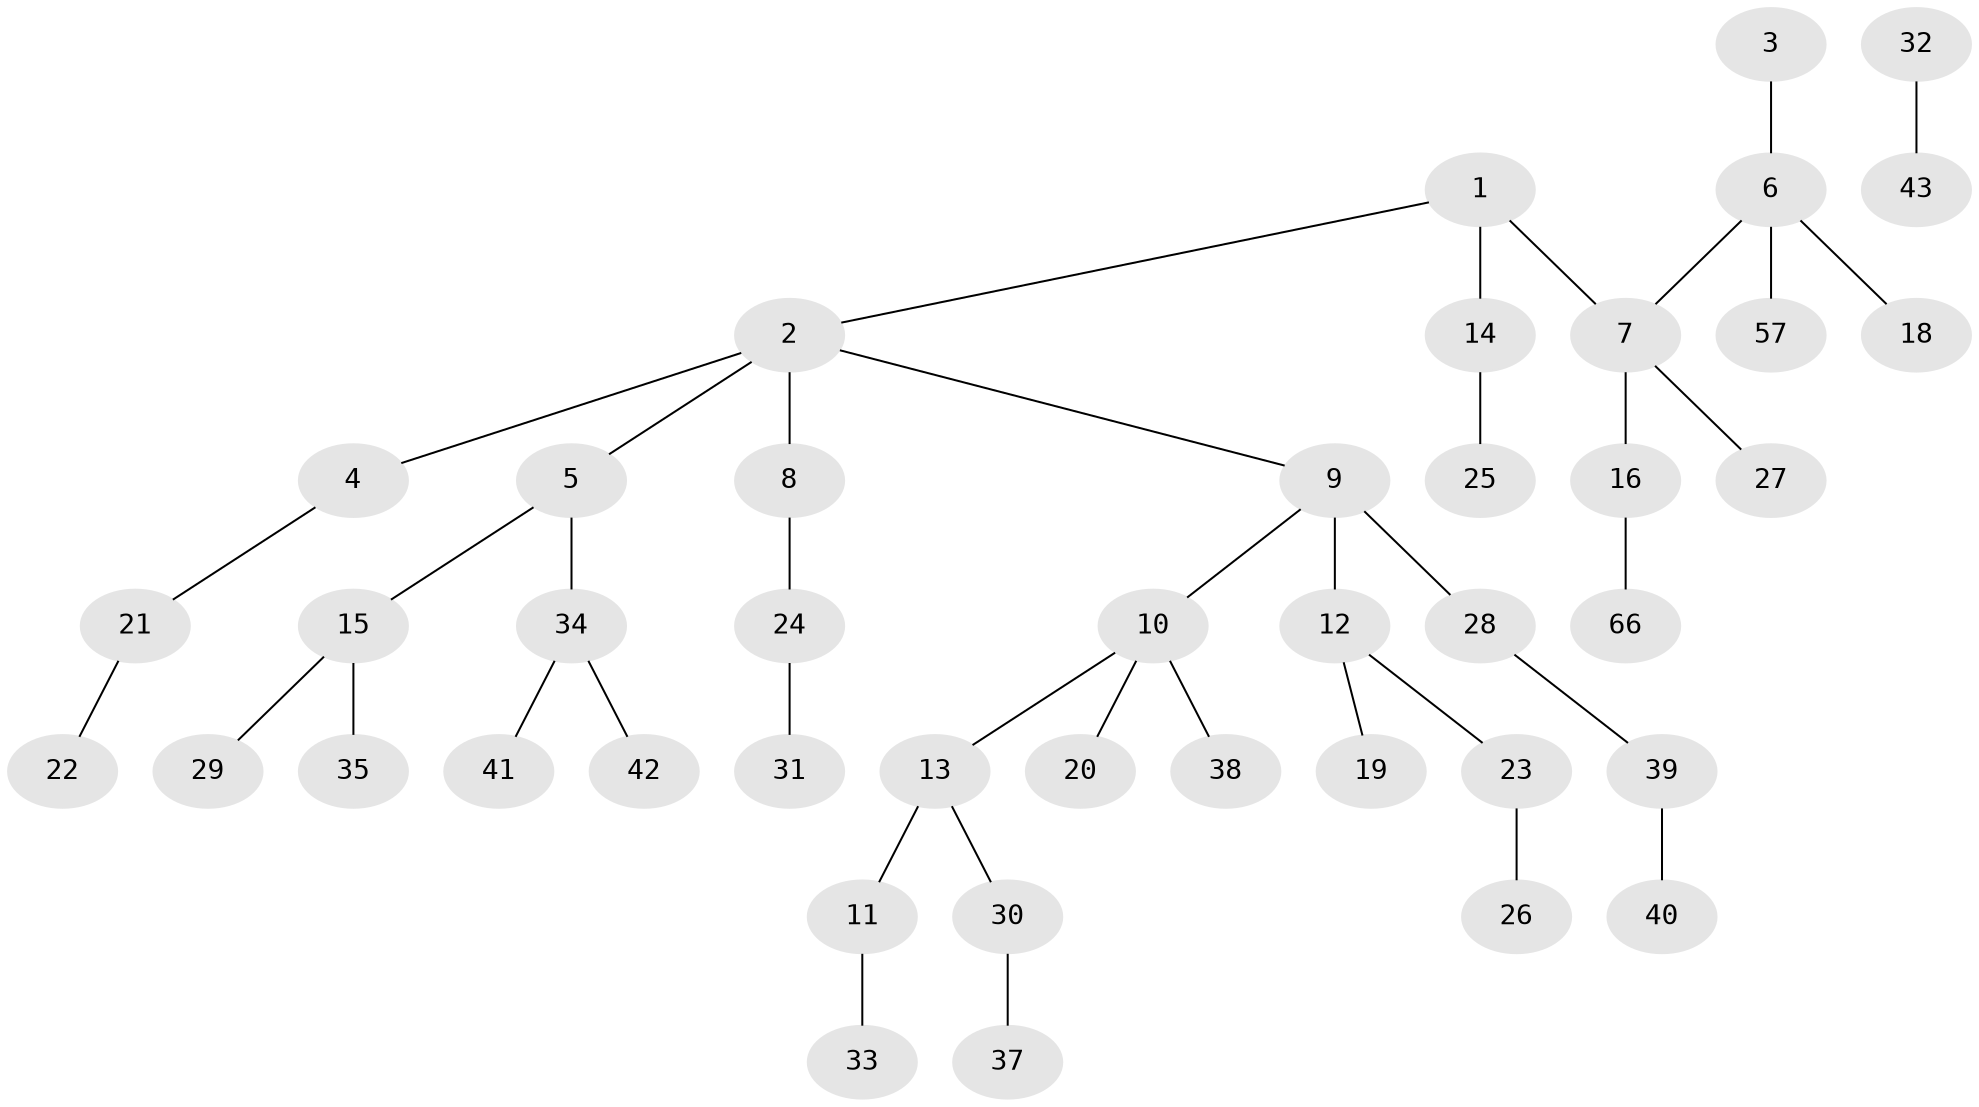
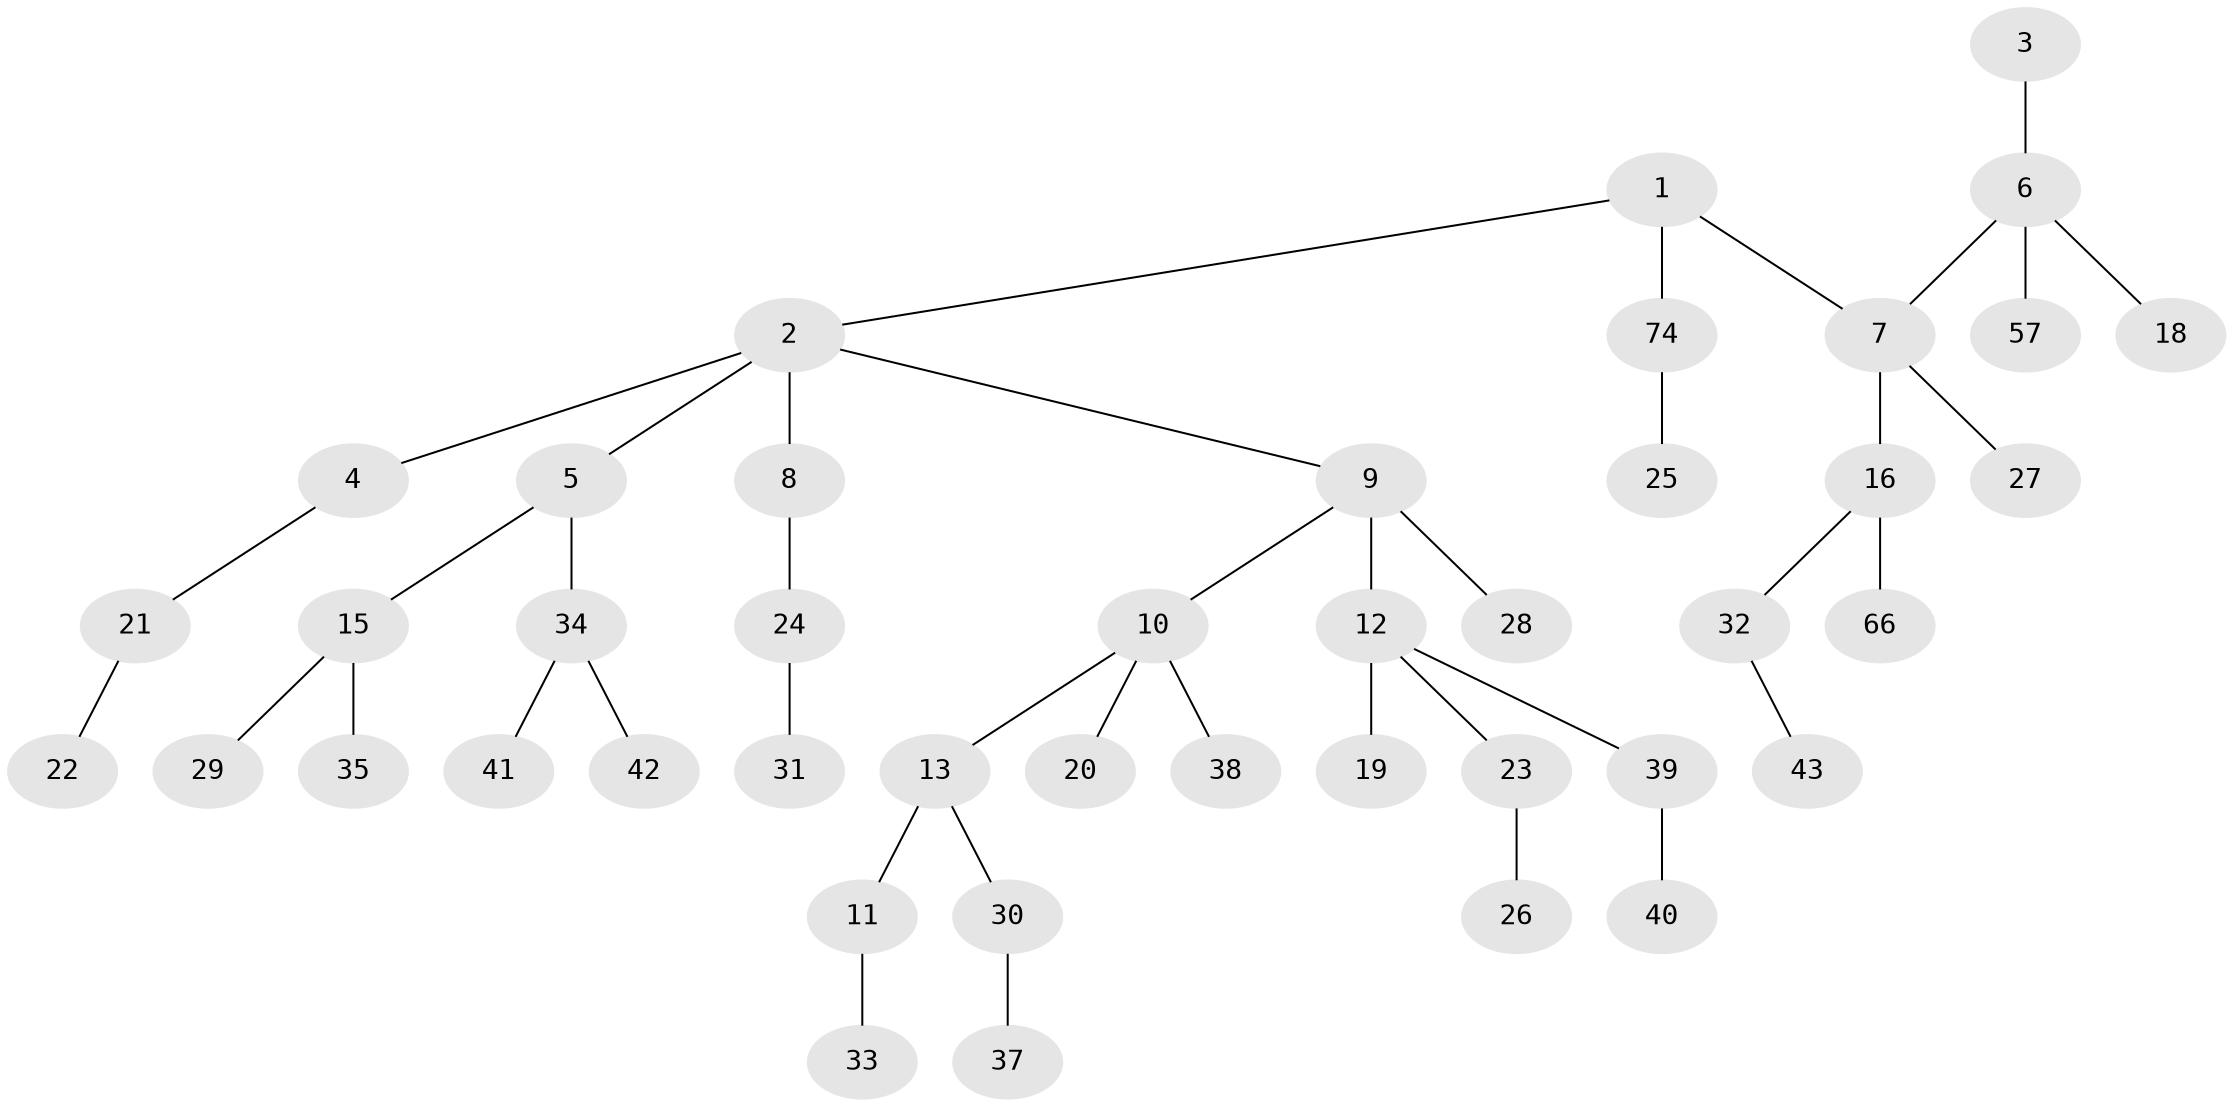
node "14": label "14" -> "74"
edge "16" -- "32": added
edge "28" -- "39": now "12" -- "39"
